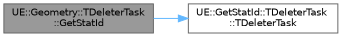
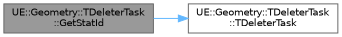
node "UE::GetStatId::TDeleterTask ::TDeleterTask": label "UE::GetStatId::TDeleterTask ::TDeleterTask" -> "UE::Geometry::TDeleterTask ::TDeleterTask"
